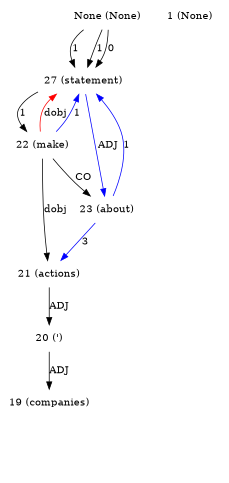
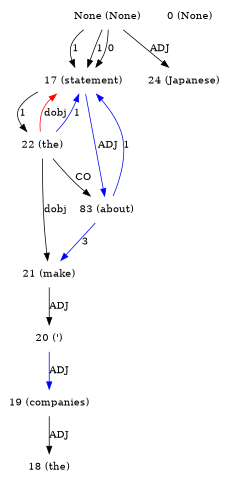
node "1 (None)": label "1 (None)" -> "0 (None)"
node "27 (statement)": label "27 (statement)" -> "17 (statement)"
node "24 (Japanese)": added
node "22 (make)": label "22 (make)" -> "22 (the)"
node "23 (about)": label "23 (about)" -> "83 (about)"
node "21 (actions)": label "21 (actions)" -> "21 (make)"
edge "20 (')" -> "19 (companies)": color black -> blue
node "18 (the)": added
